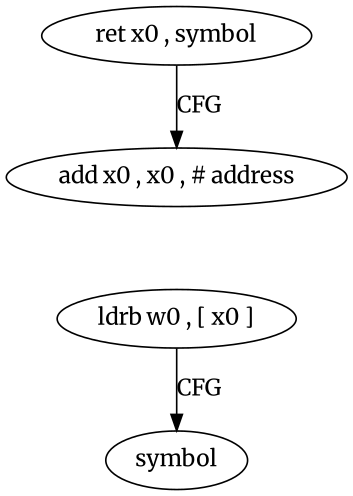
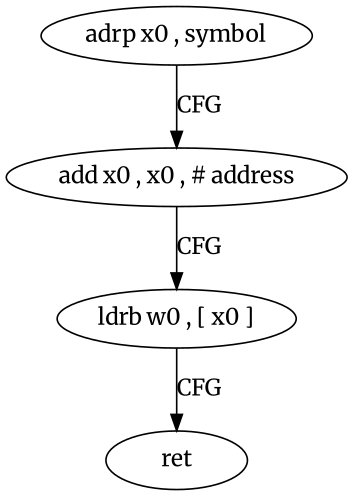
node "ret x0 , symbol": label "ret x0 , symbol" -> "adrp x0 , symbol"
edge "add x0 , x0 , # address" -> "ldrb w0 , [ x0 ]": added, label "CFG"
node "symbol": label "symbol" -> "ret"
